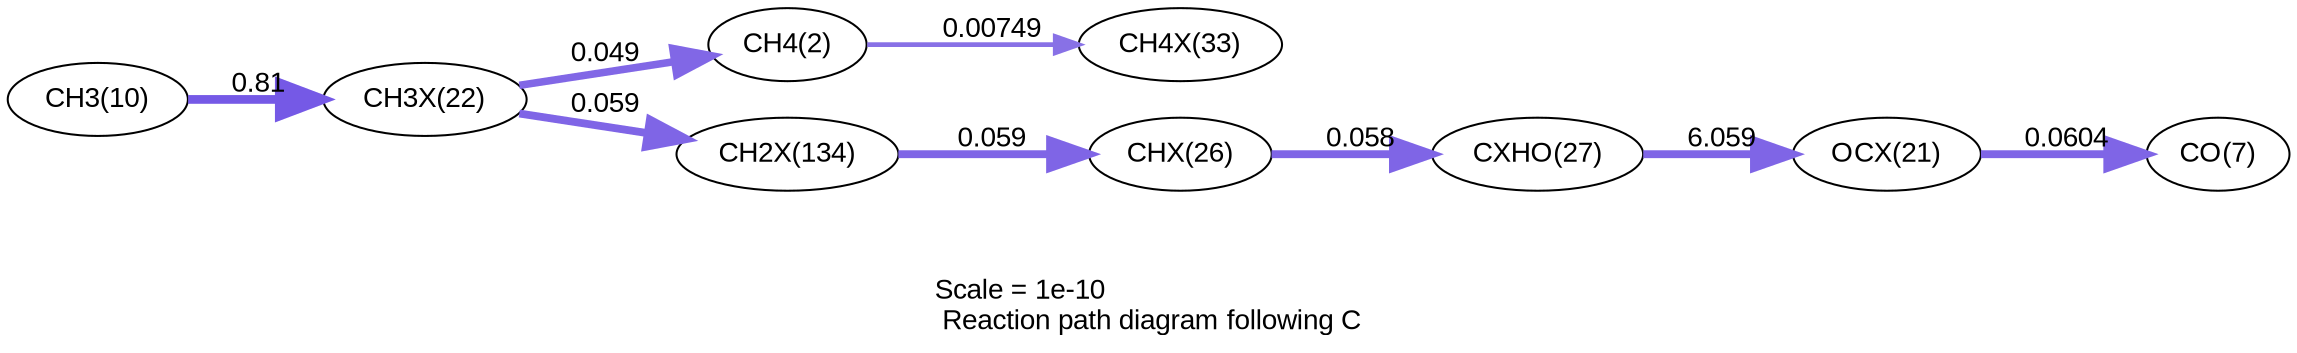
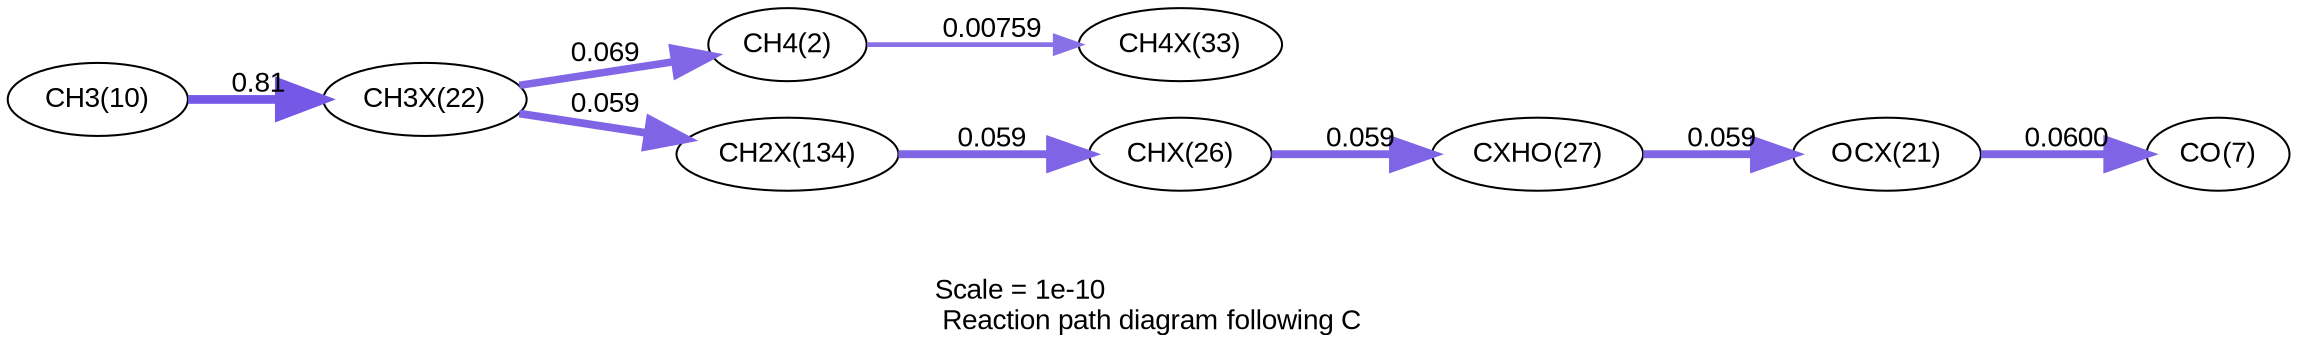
edge "CH4(2)" -> "CH4X(33)": label " 0.00749" -> " 0.00759"
edge "CH3X(22)" -> "CH4(2)": label " 0.049" -> " 0.069"
edge "CHX(26)" -> "CXHO(27)": label " 0.058" -> " 0.059"
edge "CXHO(27)" -> "OCX(21)": label " 6.059" -> " 0.059"
edge "OCX(21)" -> "CO(7)": label " 0.0604" -> " 0.0600"
